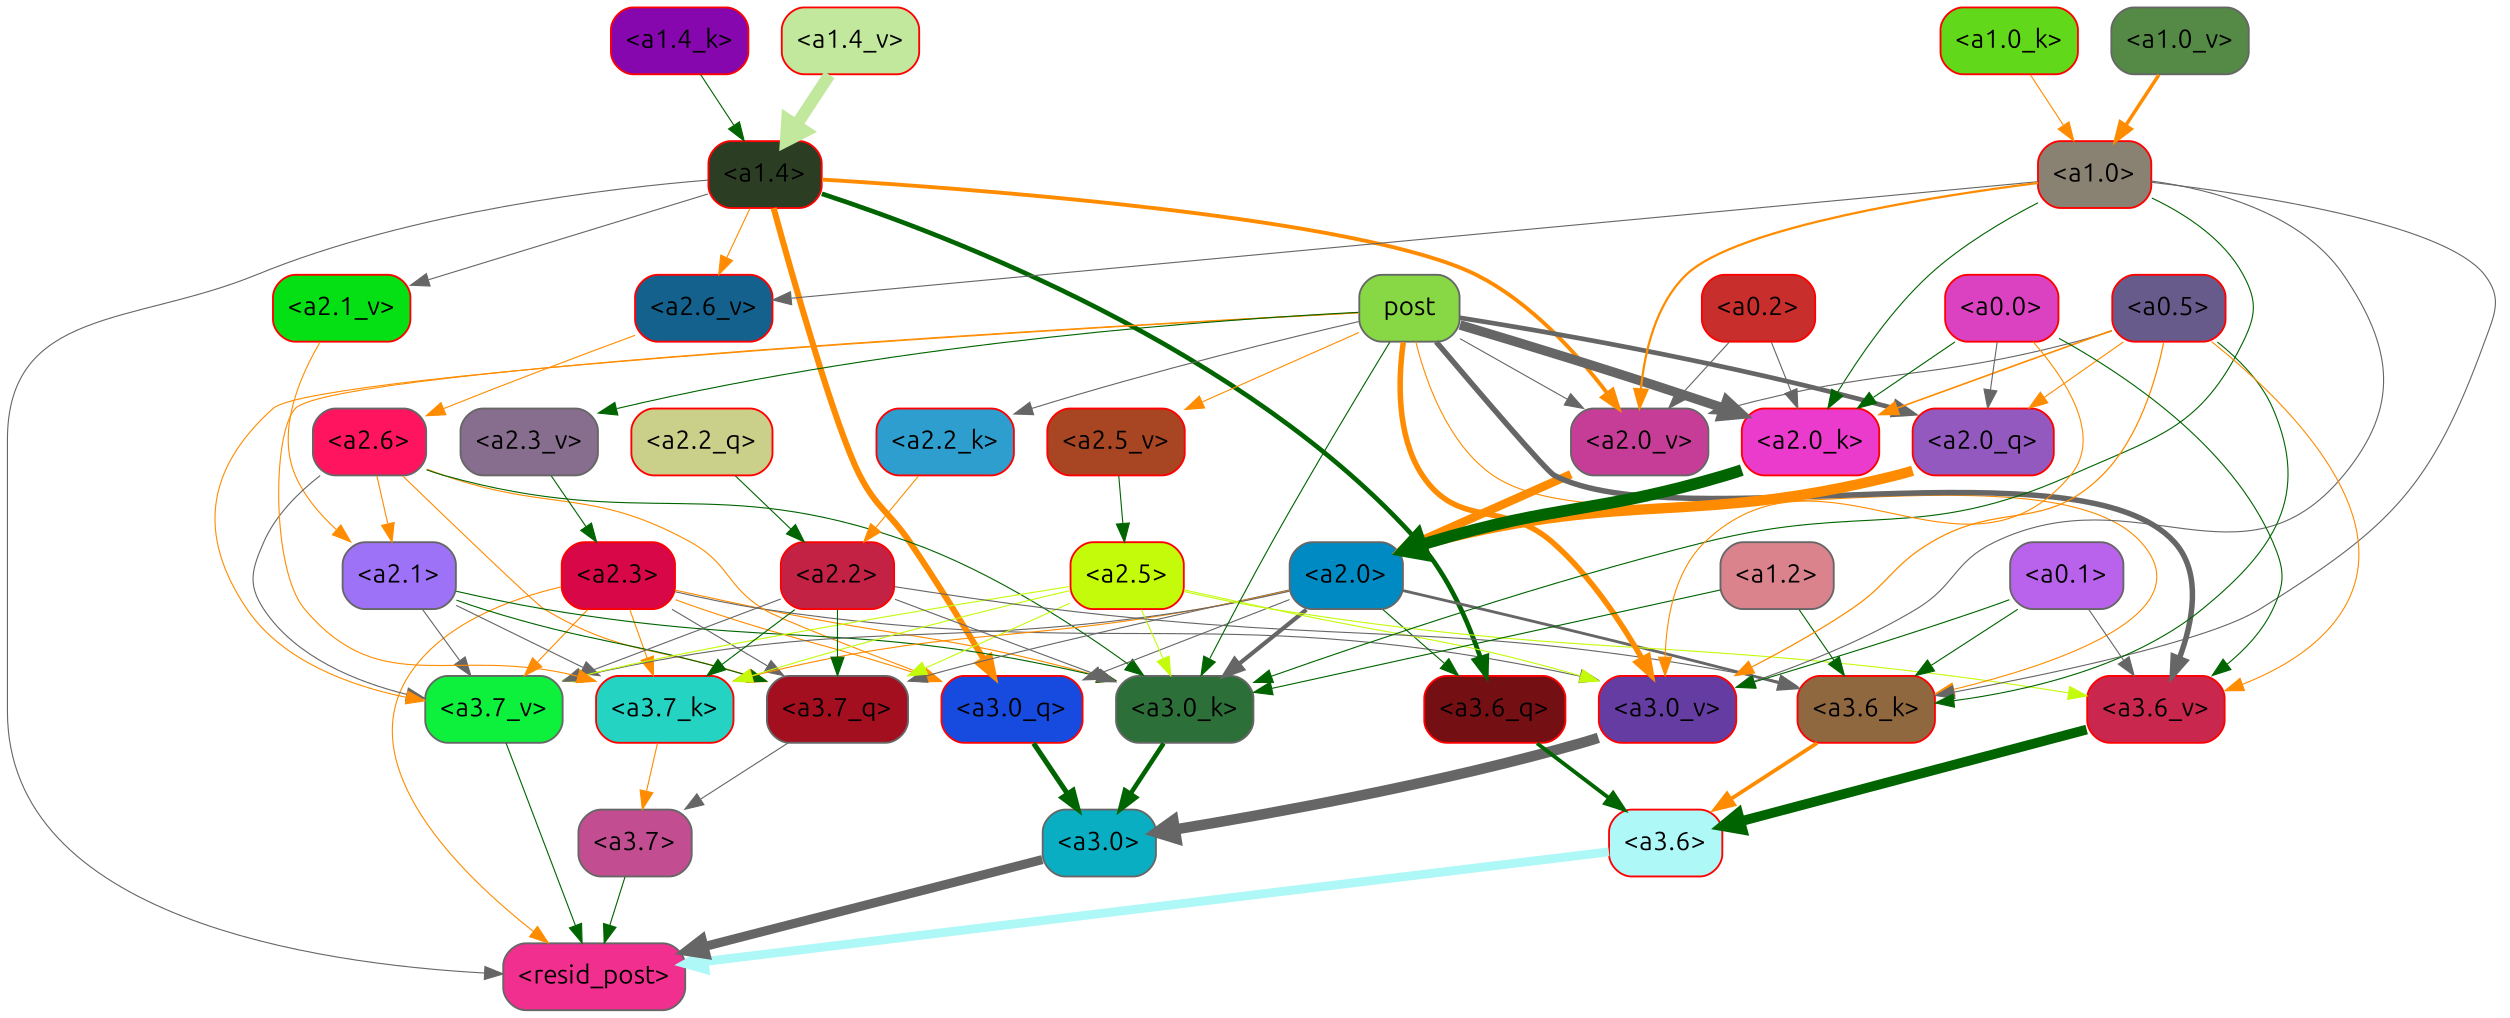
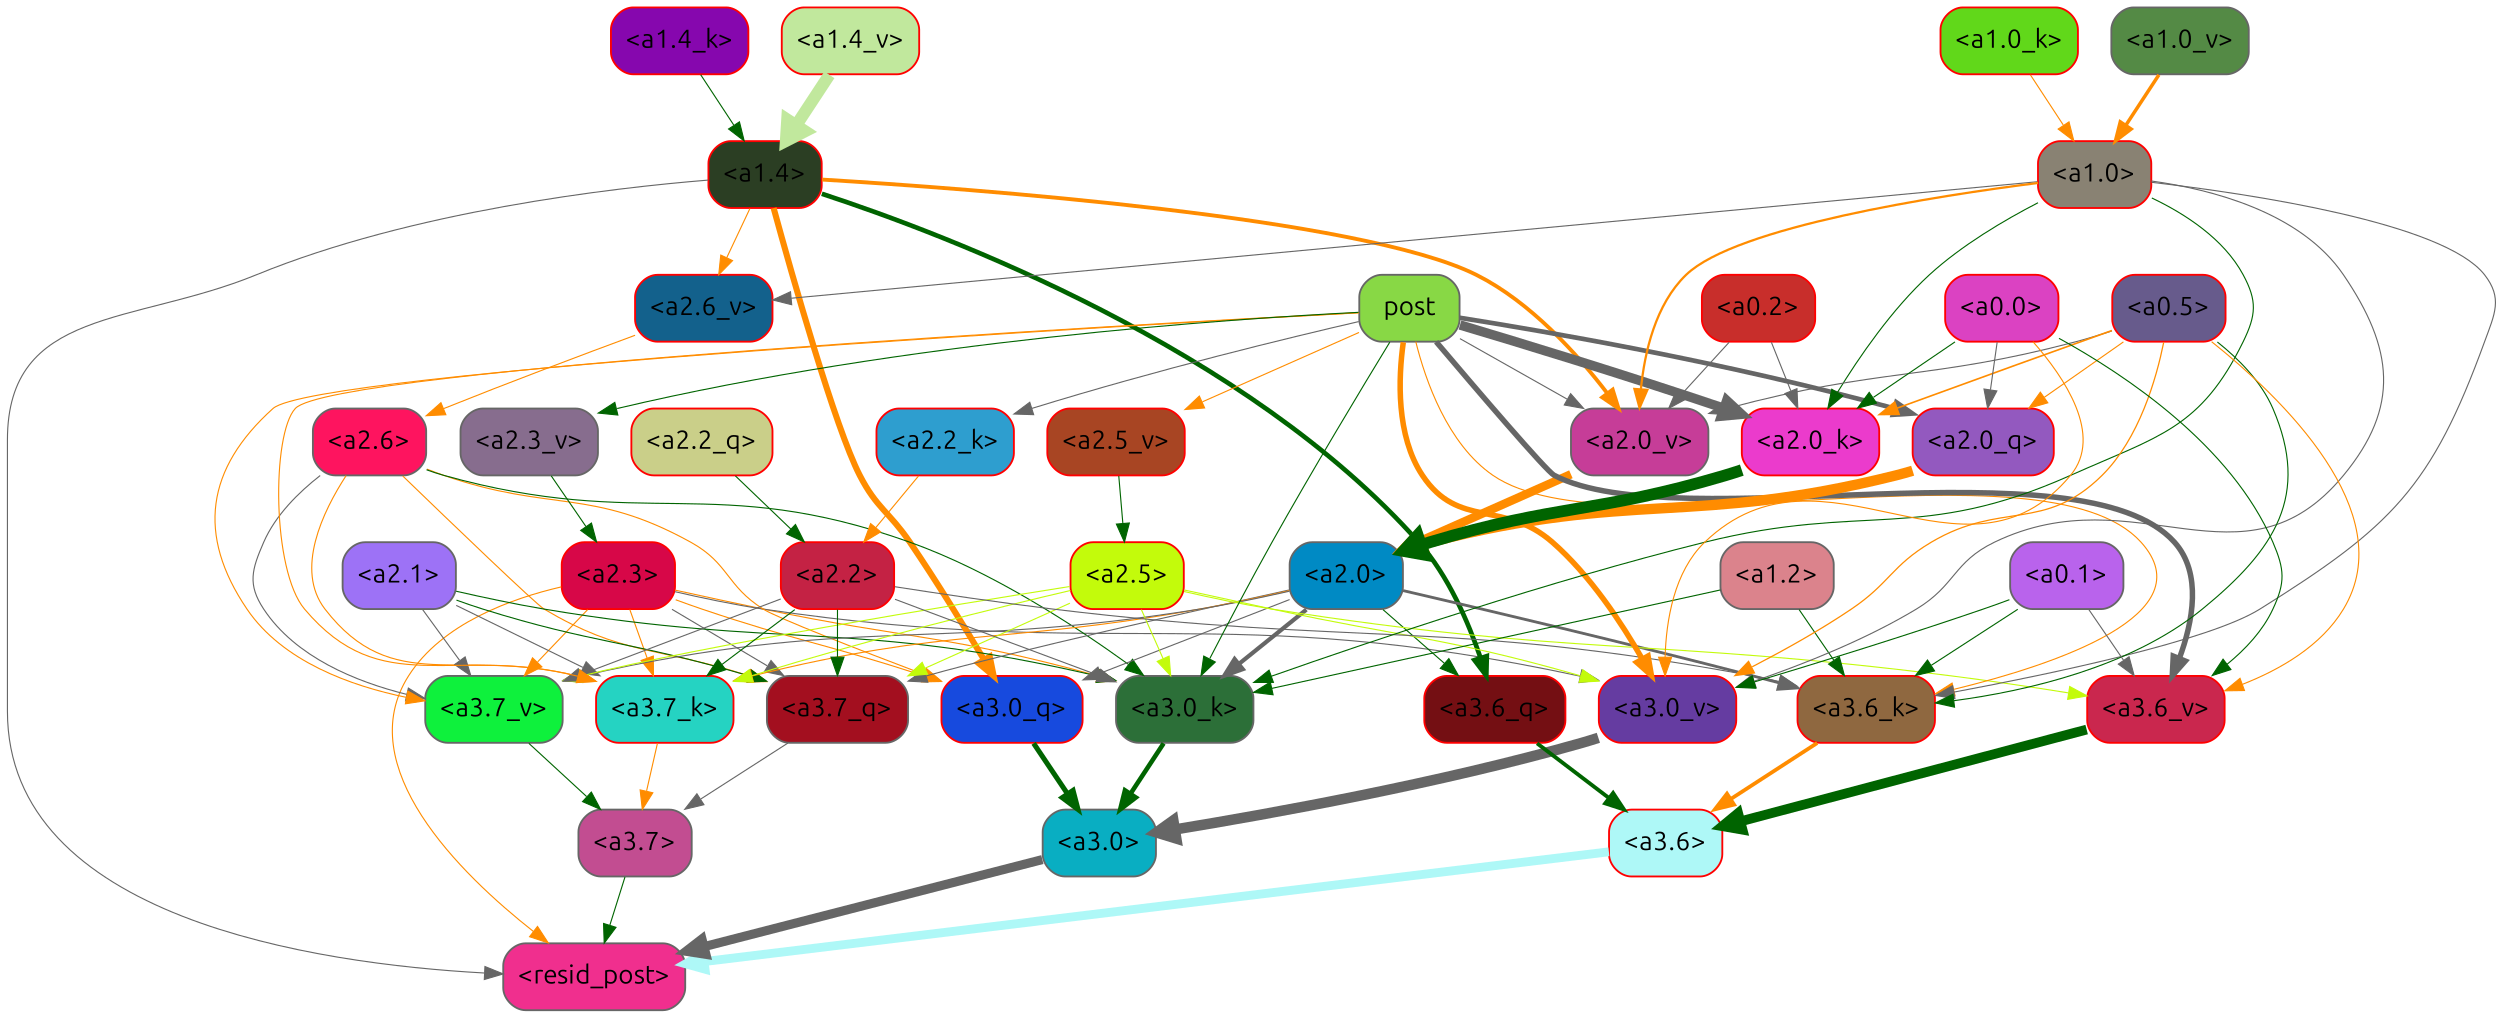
node "<a2.1_v>": removed
edge "<a2.6>" -> "<a2.1>": now "<a2.6>" -> "<a3.7_k>"
edge "<a3.7_v>" -> "<resid_post>": now "<a3.7_v>" -> "<a3.7>"
